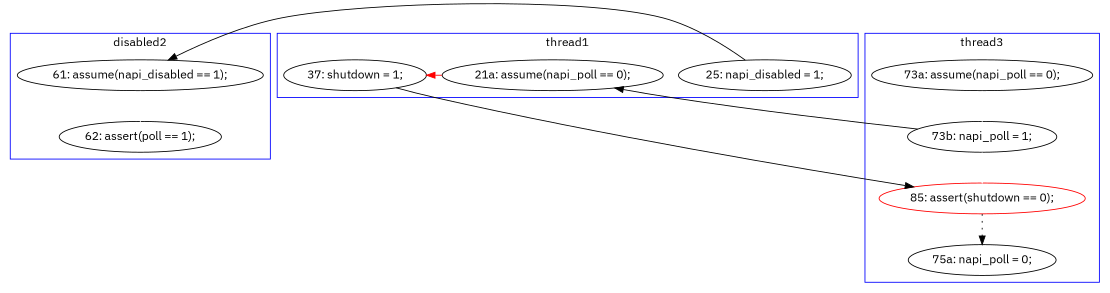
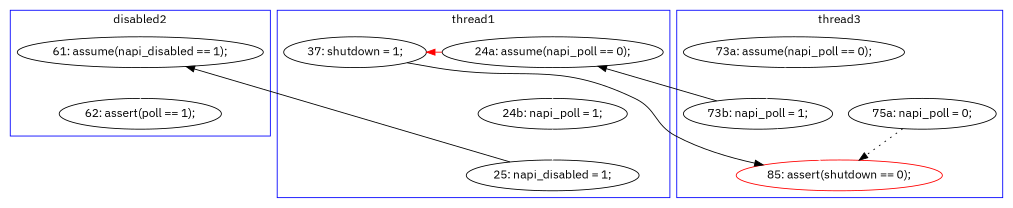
node "21a: assume(napi_poll == 0);": label "21a: assume(napi_poll == 0);" -> "24a: assume(napi_poll == 0);"
node "24b: napi_poll = 1;": added
edge "85: assert(shutdown == 0);" -> "75a: napi_poll = 0;": reversed
